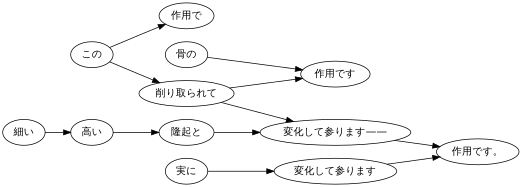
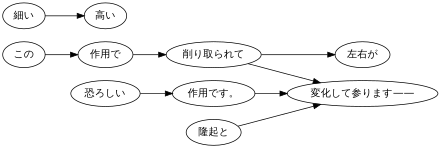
node "骨の": removed
edge "この" -> "削り取られて": now "作用で" -> "削り取られて"
node "作用です": label "作用です" -> "左右が"
edge "高い" -> "隆起と": removed
edge "変化して参ります——" -> "作用です。": reversed
node "実に": removed
node "変化して参ります": label "変化して参ります" -> "恐ろしい"
